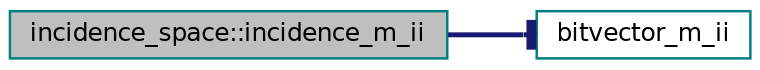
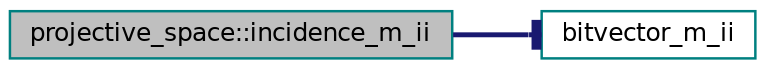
node "incidence_space::incidence_m_ii": label "incidence_space::incidence_m_ii" -> "projective_space::incidence_m_ii"
